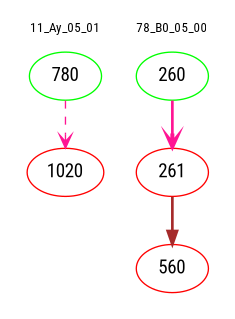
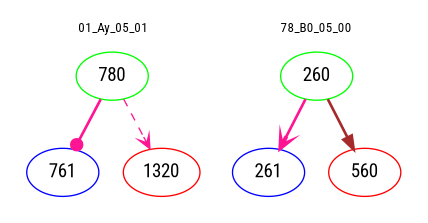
cluster "11_Ay_05_01": label "11_Ay_05_01" -> "01_Ay_05_01"
node "761": added
node "1020": label "1020" -> "1320"
node "261": color red -> blue
edge "261" -> "560": now "260" -> "560"
